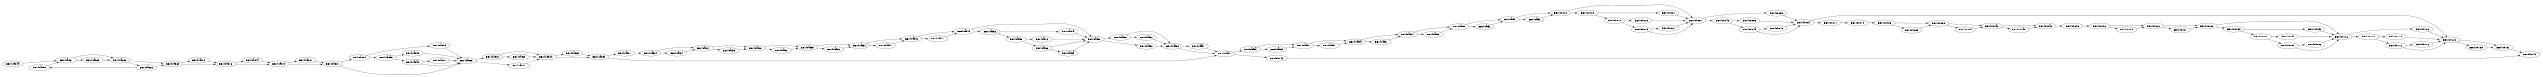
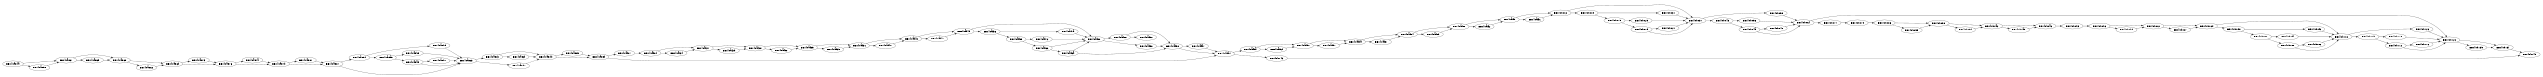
edge "BB_40af90" -> "BB_40af9e": now "BB_40af6a" -> "BB_40af9e"
edge "BB_40ae6c" -> "BB_40ae5e": now "BB_40ae4a" -> "BB_40ae5e"
